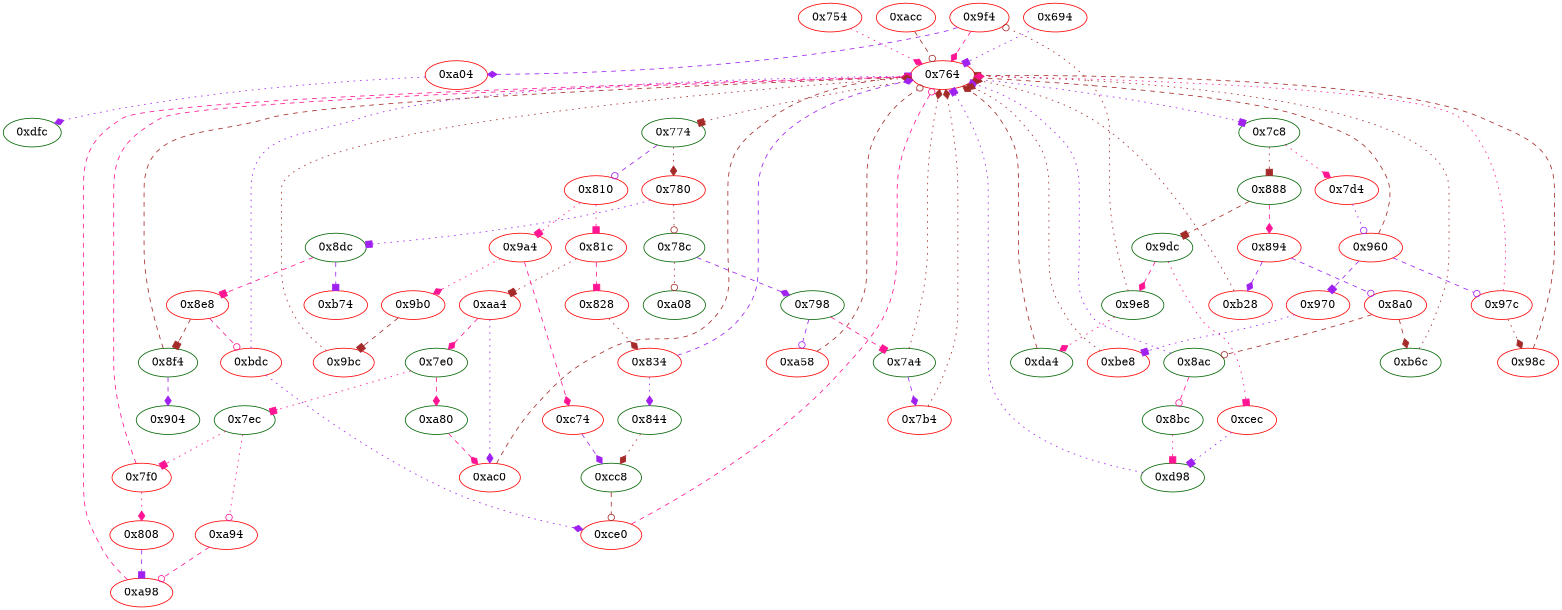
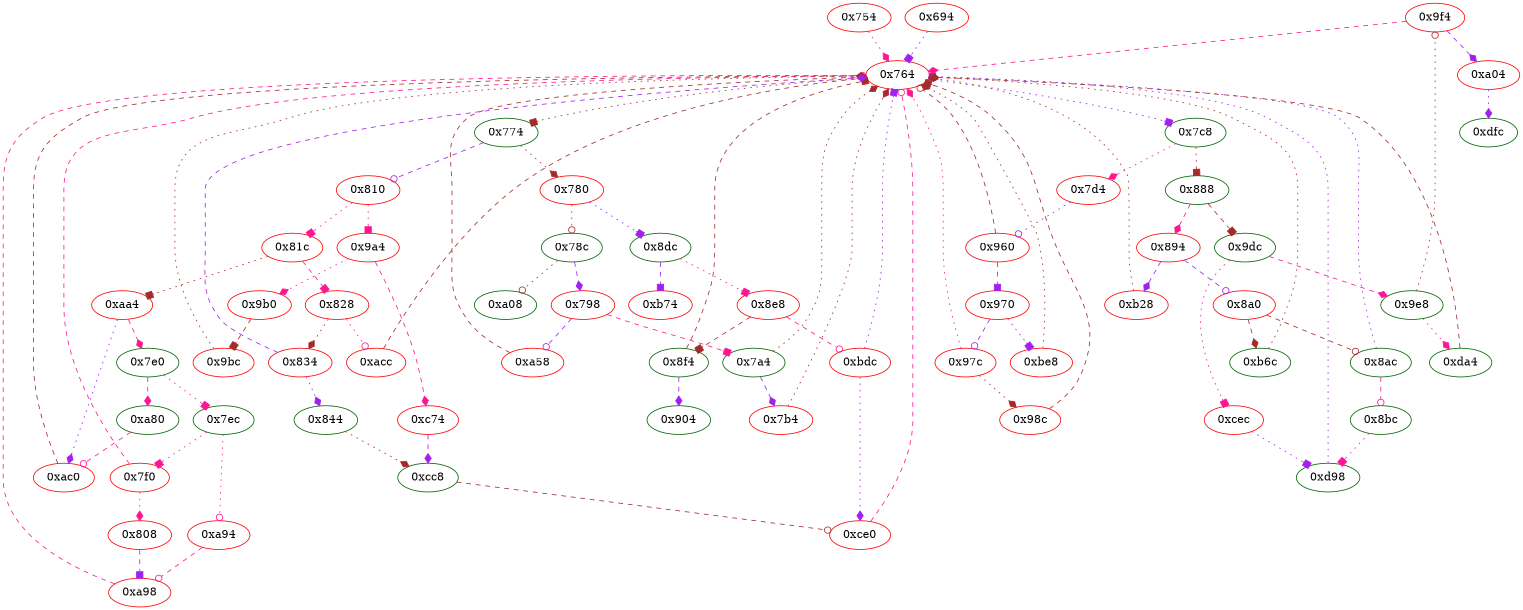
edge "0x8dc" -> "0x8e8": style dashed -> dotted
edge "0x960" -> "0x97c": now "0x970" -> "0x97c"
node "0x798": color darkgreen -> red
edge "0x828" -> "0xacc": added
edge "0xa80" -> "0xac0": arrowhead diamond -> odot
